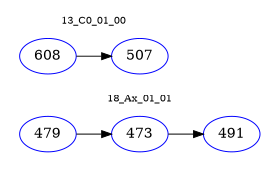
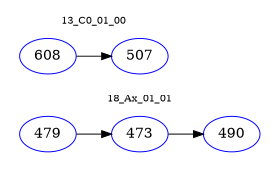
node "491": label "491" -> "490"
